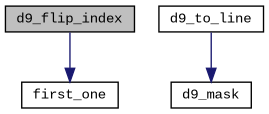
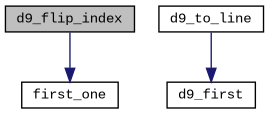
node "d9_mask": label "d9_mask" -> "d9_first"
